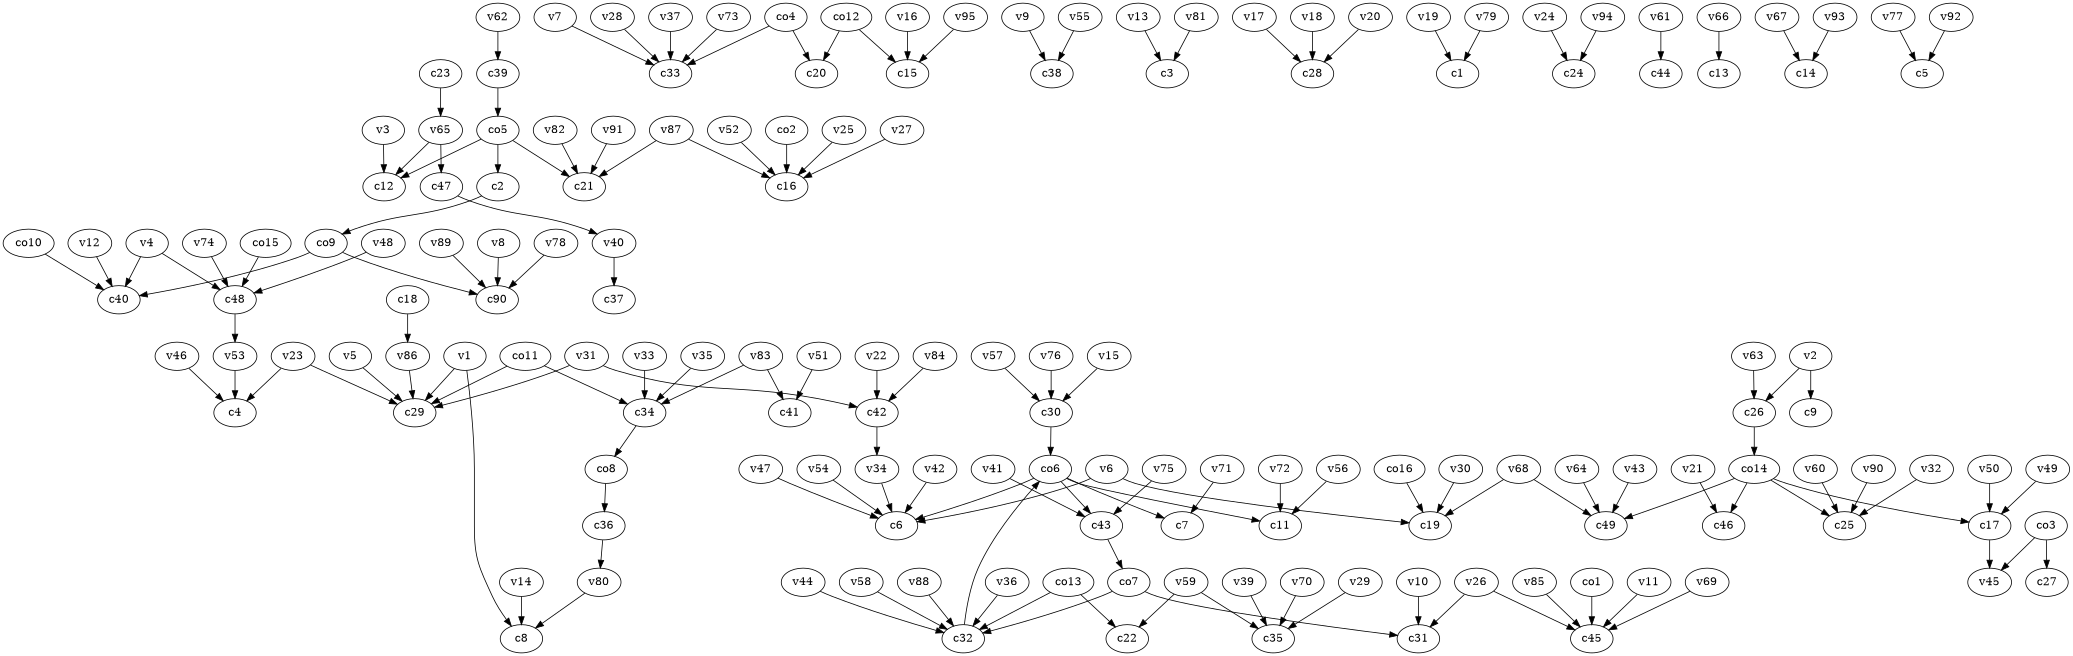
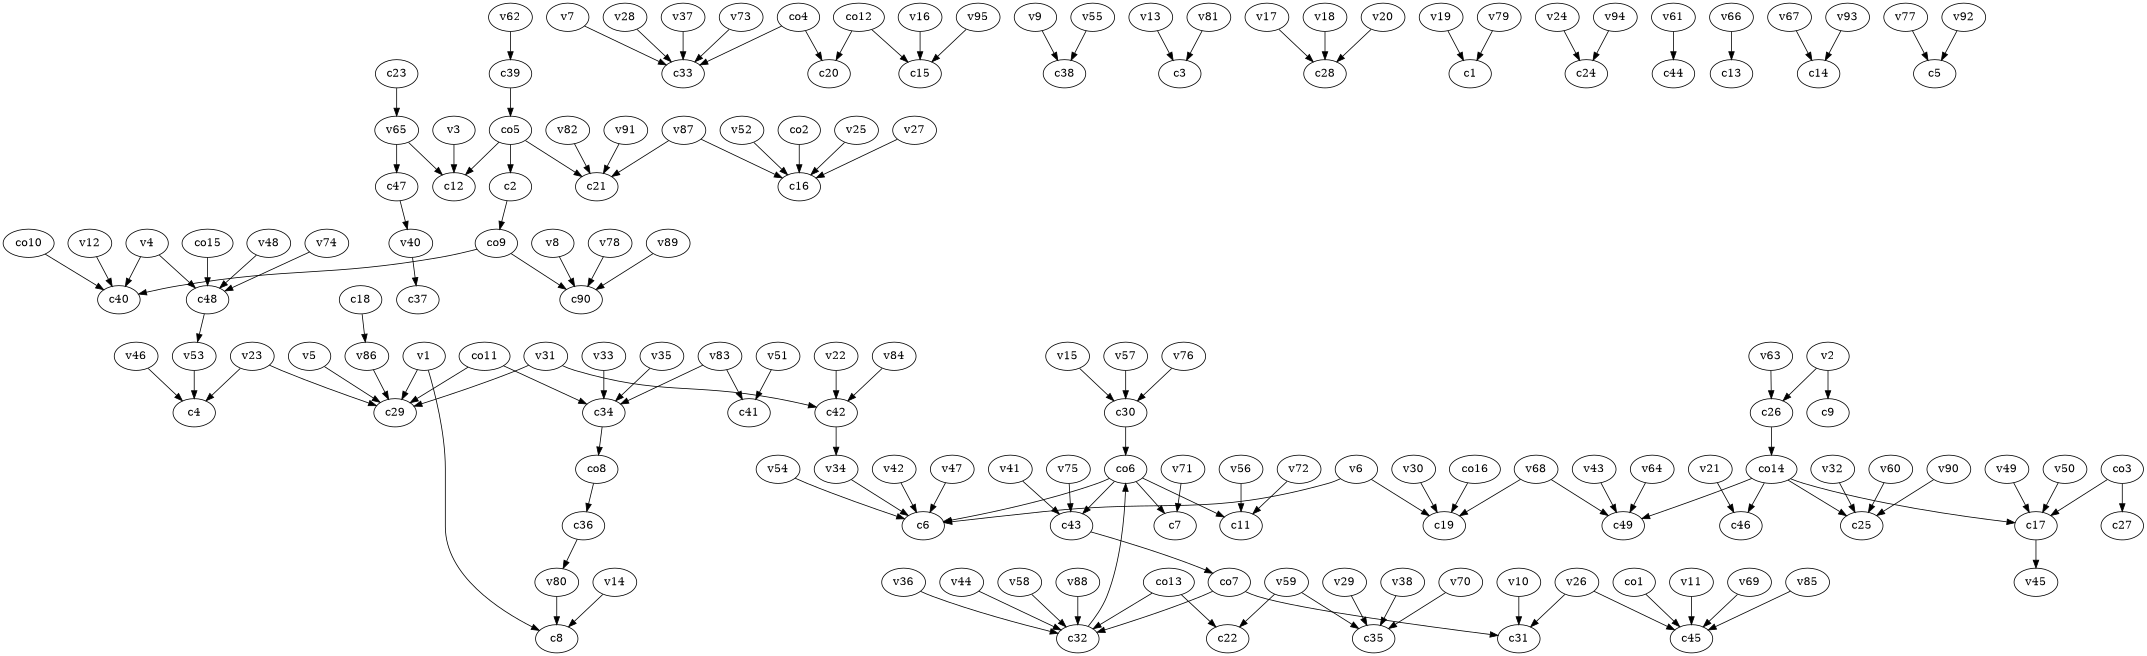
edge "co3" -> "v45": now "co3" -> "c17"
node "v39": label "v39" -> "v38"
